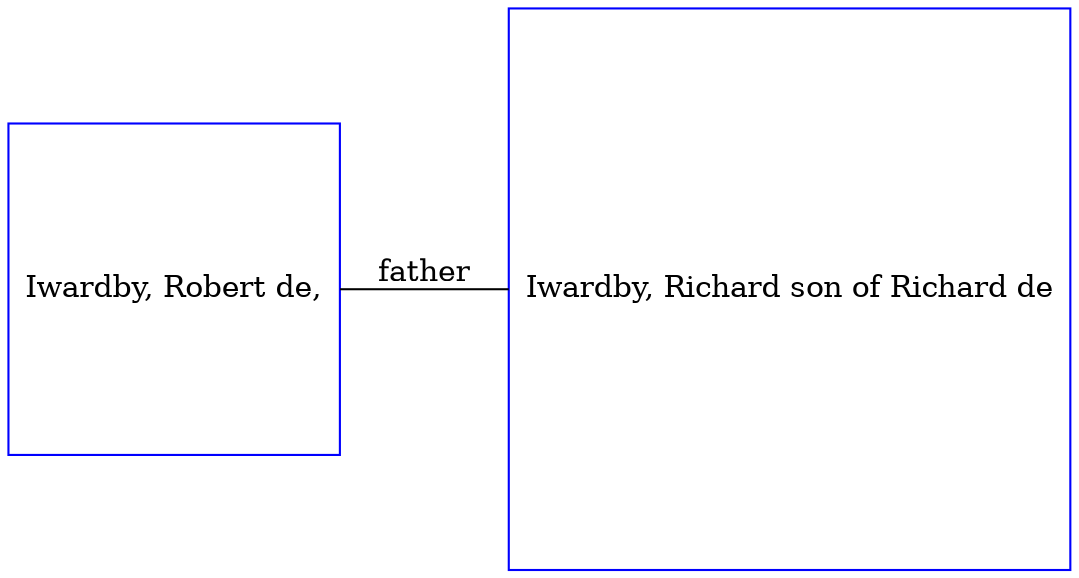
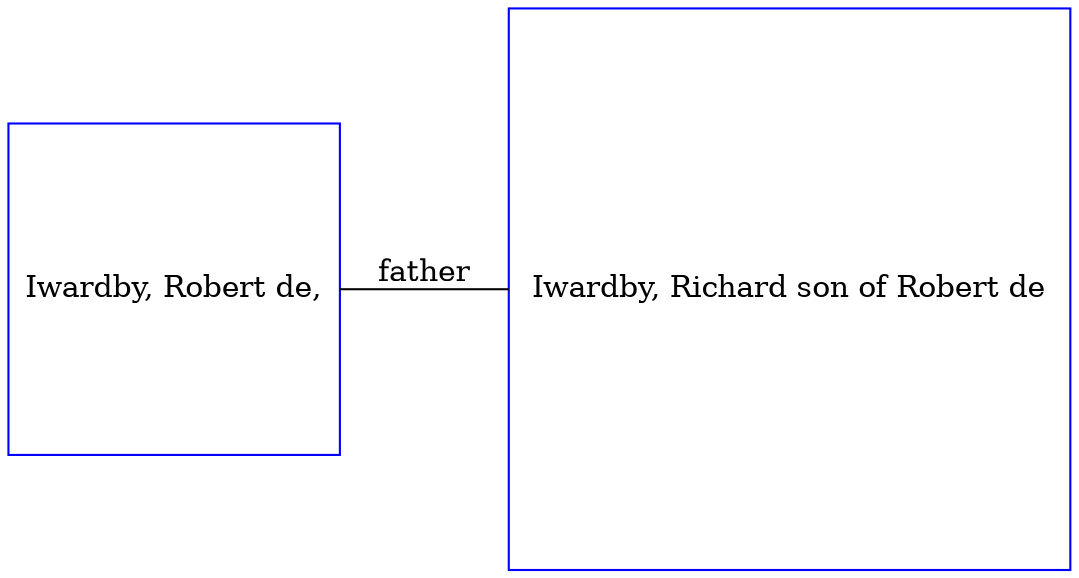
node "Iwardby, Richard son of Richard de": label "Iwardby, Richard son of Richard de" -> "Iwardby, Richard son of Robert de"
